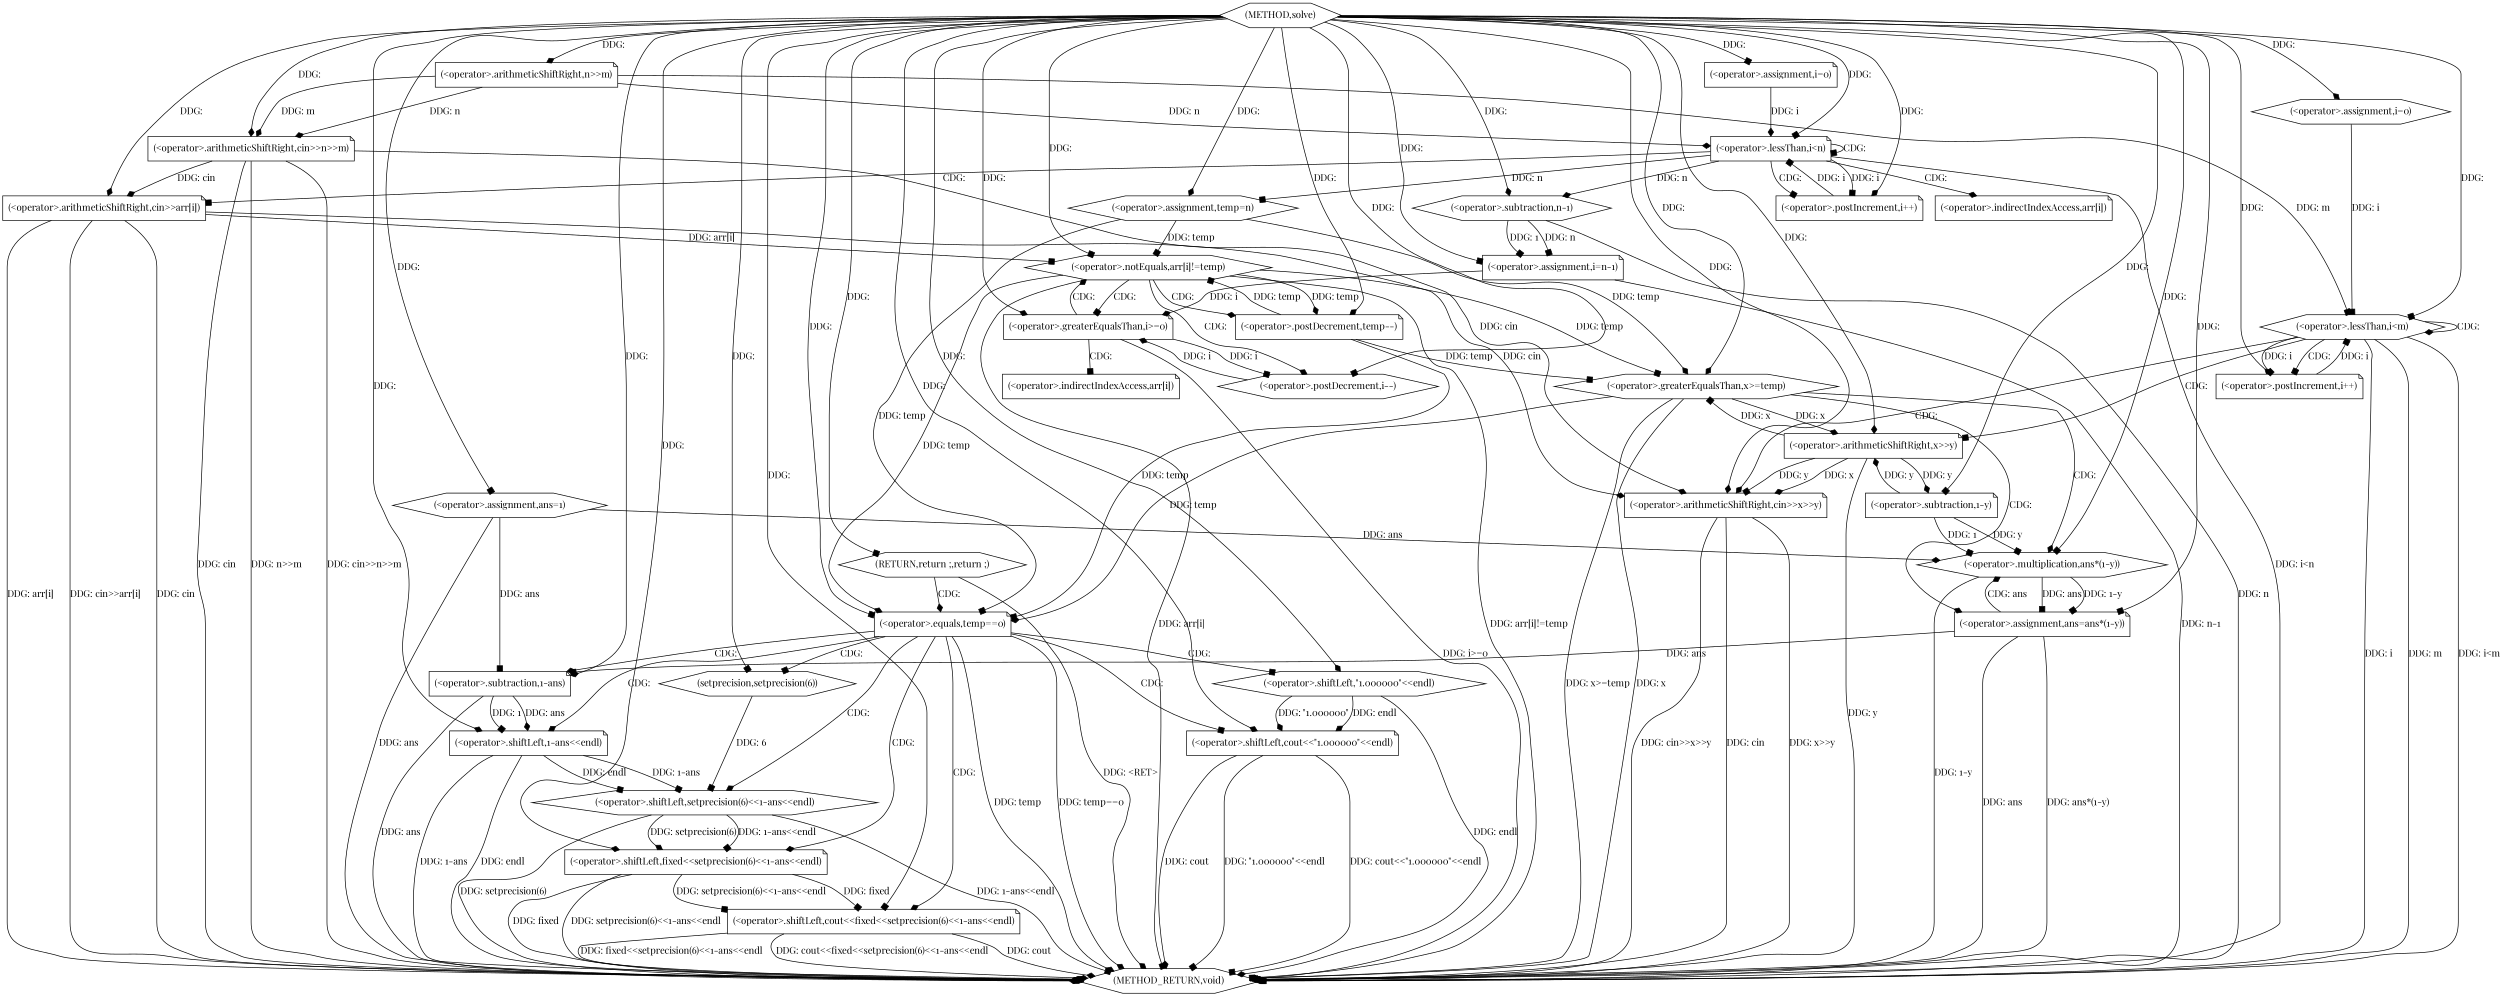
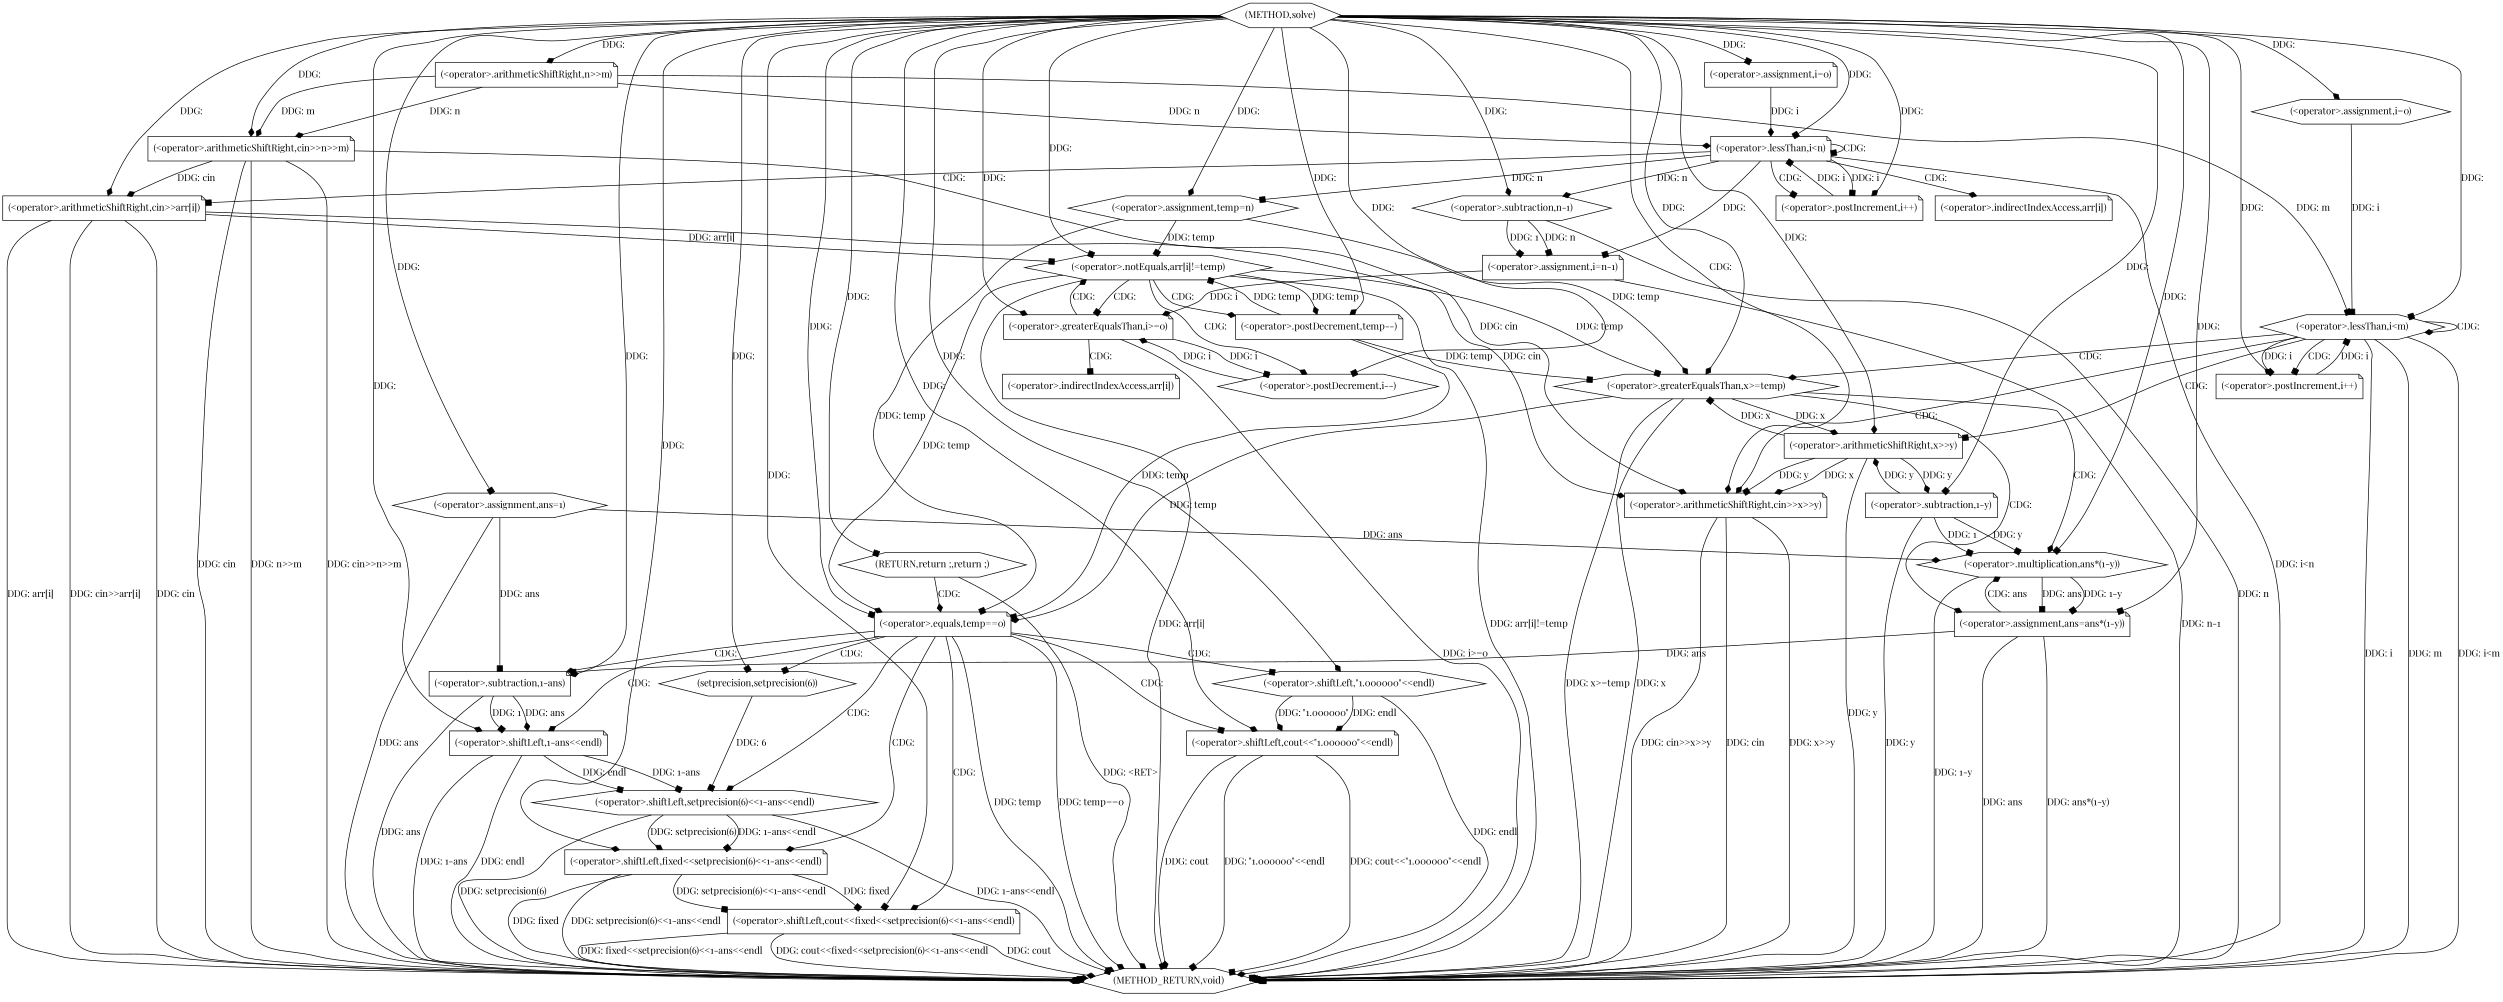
edge "(METHOD,solve)" -> "(<operator>.assignment,i=n-1)": now "(<operator>.lessThan,i<n)" -> "(<operator>.assignment,i=n-1)"
edge "(METHOD,solve)" -> "(<operator>.arithmeticShiftRight,cin>>x>>y)": label "DDG: " -> "CDG: "
edge "(<operator>.lessThan,i<m)" -> "(<operator>.greaterEqualsThan,x>=temp)": added, label "CDG:"
edge "(<operator>.subtraction,1-y)" -> "(METHOD_RETURN,void)": added, label "DDG: y"
